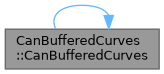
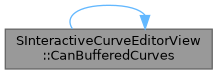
node "CanBufferedCurves ::CanBufferedCurves": label "CanBufferedCurves ::CanBufferedCurves" -> "SInteractiveCurveEditorView ::CanBufferedCurves"
